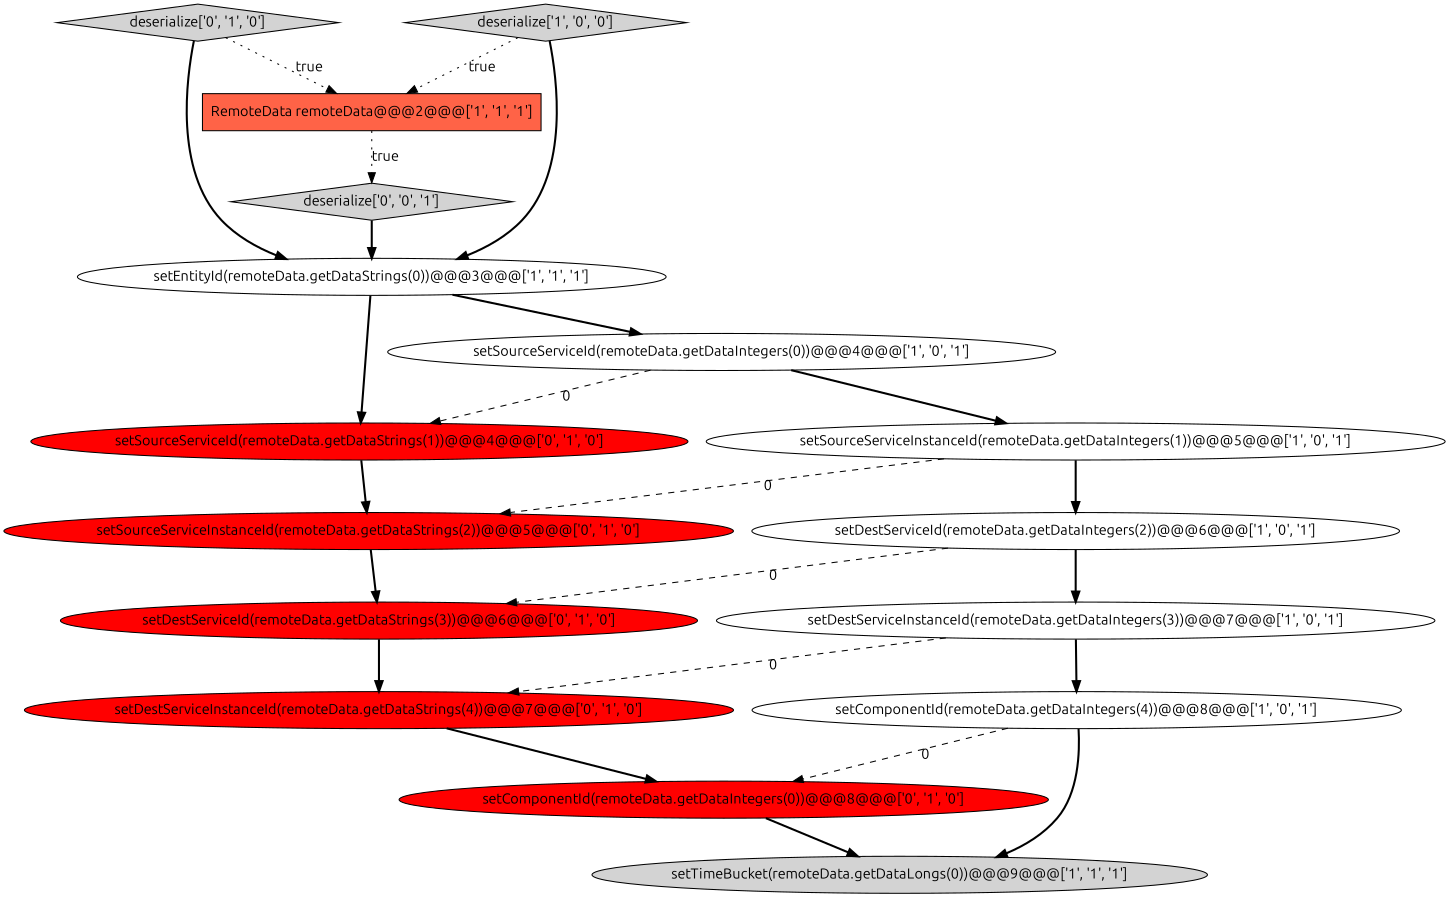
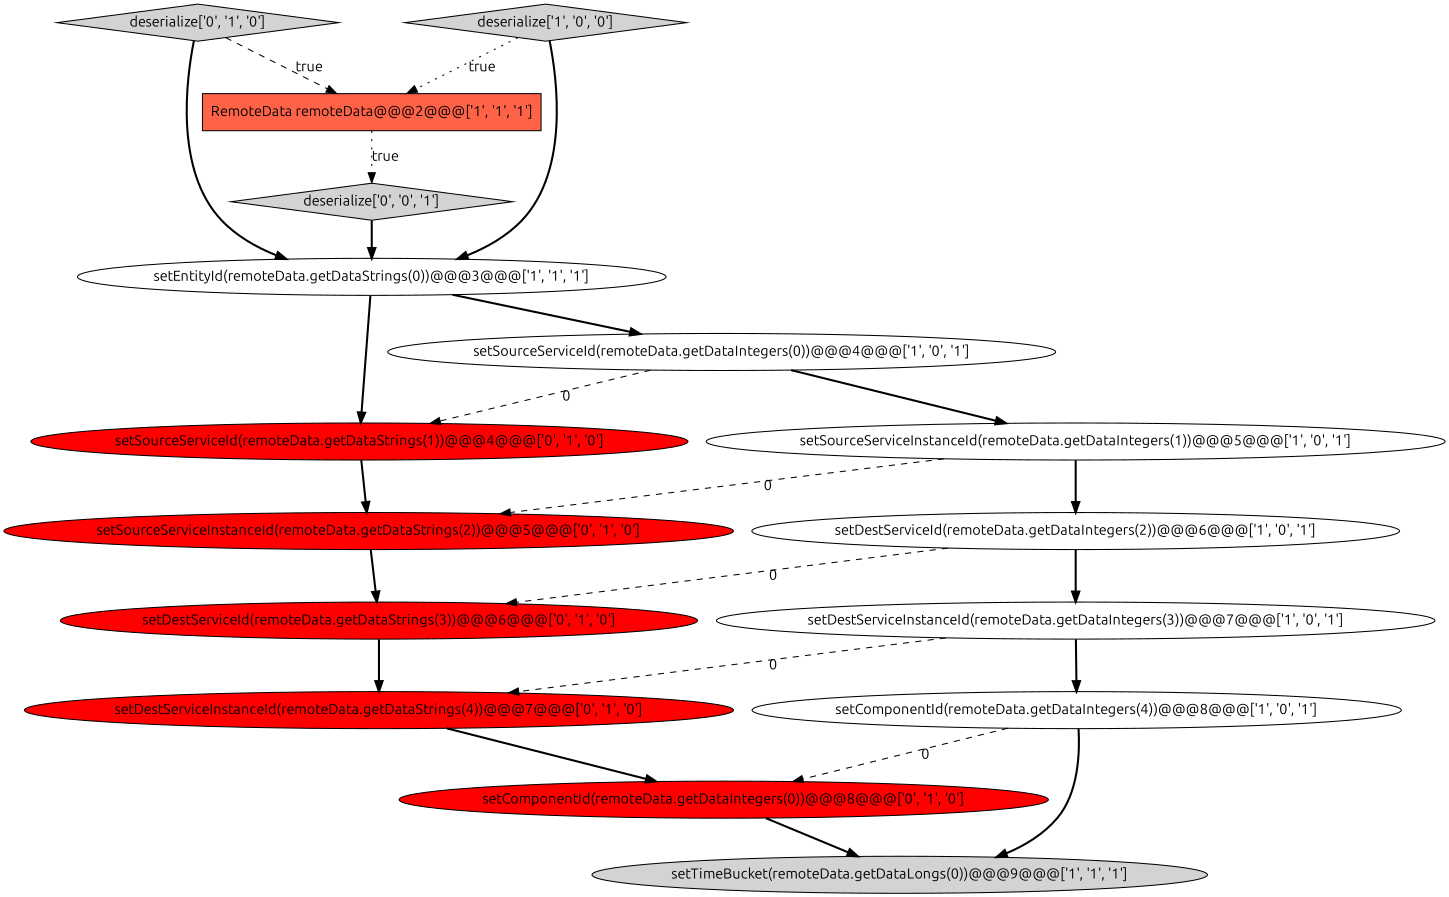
edge "deserialize['0', '1', '0']" -> "RemoteData remoteData@@@2@@@['1', '1', '1']": style dotted -> dashed
